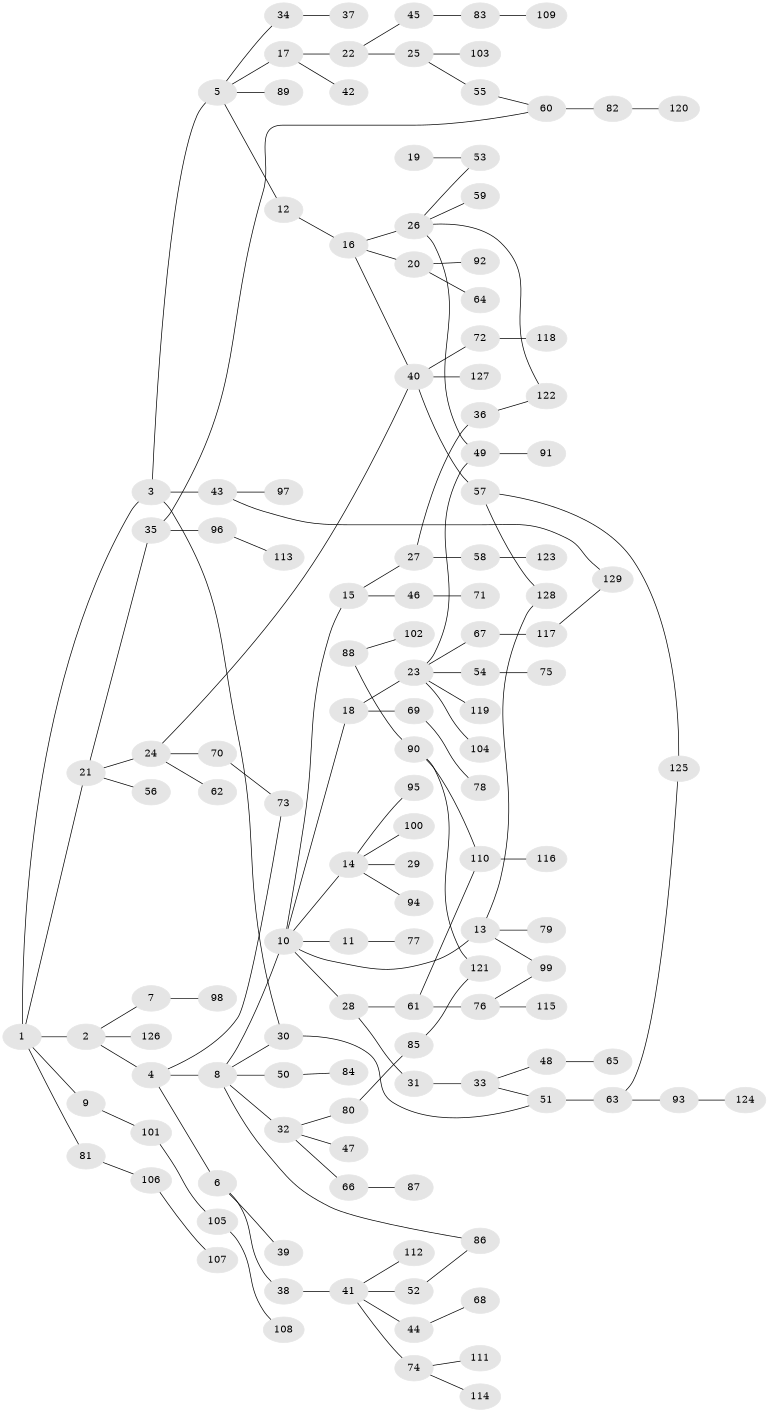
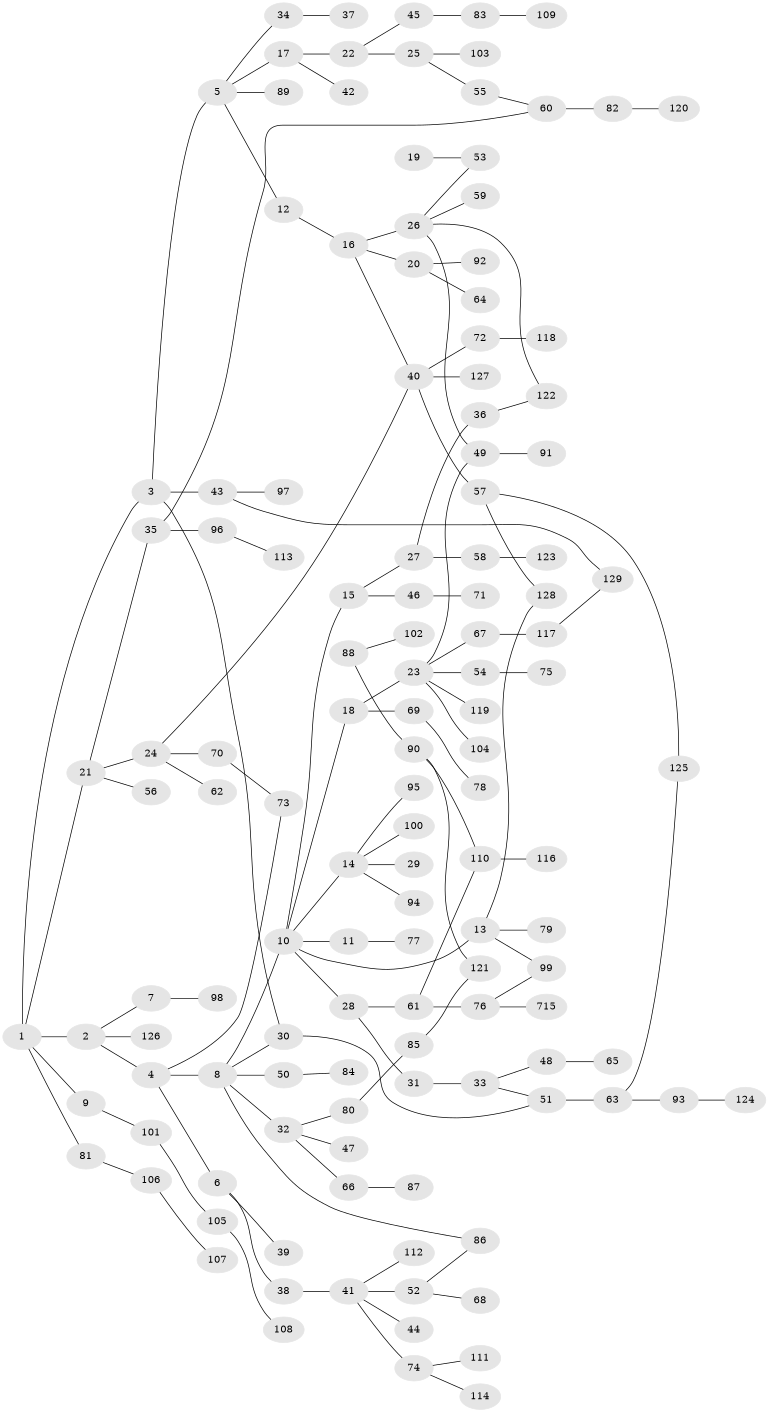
node "115": label "115" -> "715"
edge "68" -- "44": now "68" -- "52"
